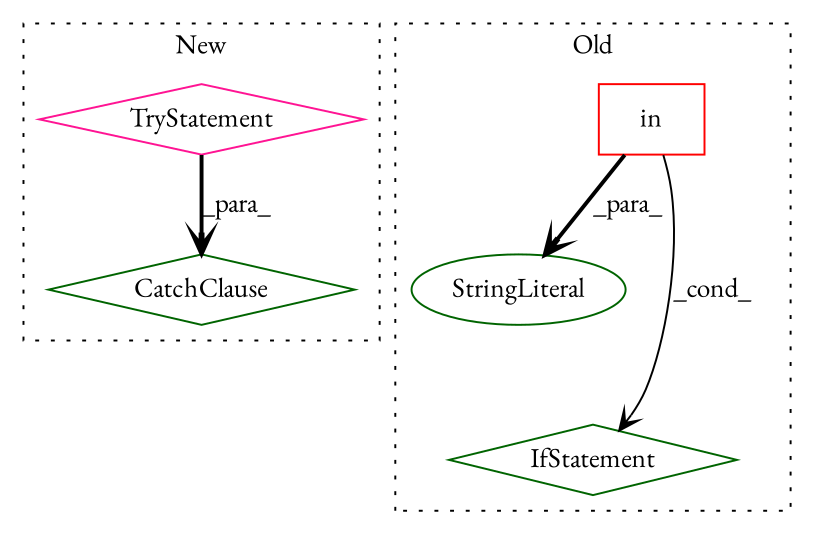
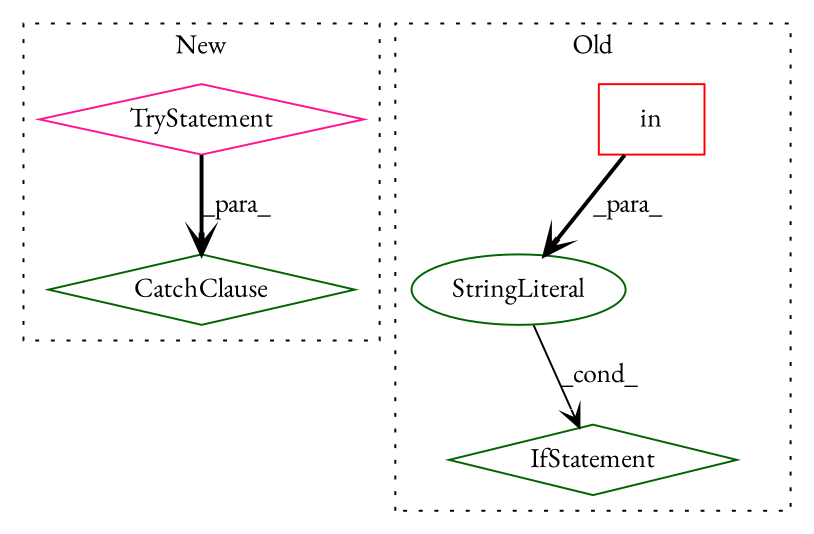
edge "in" -> "IfStatement": now "StringLiteral" -> "IfStatement"
